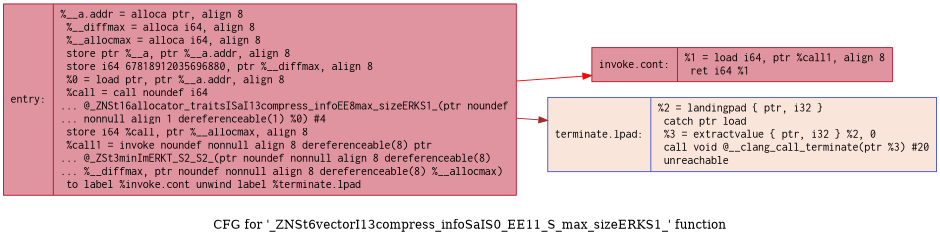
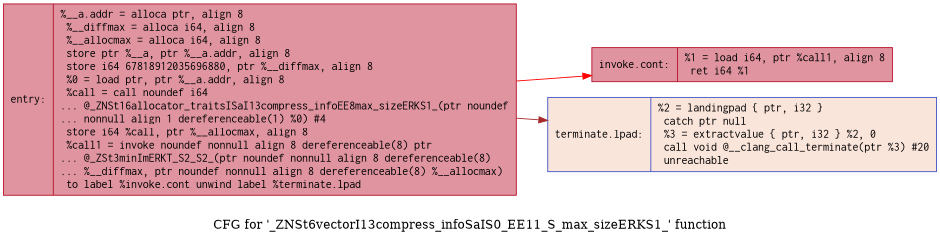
node "terminate.lpad:": text "catch ptr load" -> "catch ptr null"
